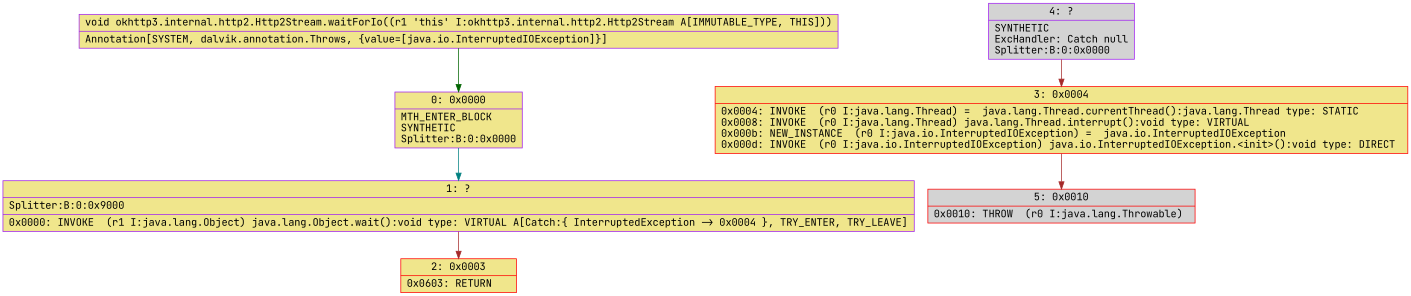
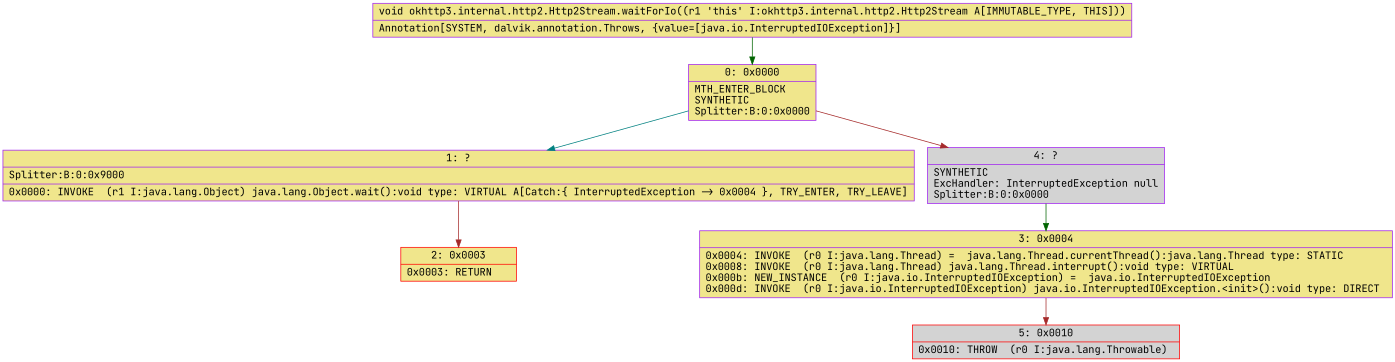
node "4: ?": text "ExcHandler: Catch null" -> "ExcHandler: InterruptedException null"
edge "4: ?" -> "3: 0x0004": color brown -> darkgreen
node "3: 0x0004": color red -> purple
edge "0: 0x0000" -> "4: ?": added
node "2: 0x0003": text "0x0603: RETURN" -> "0x0003: RETURN"
